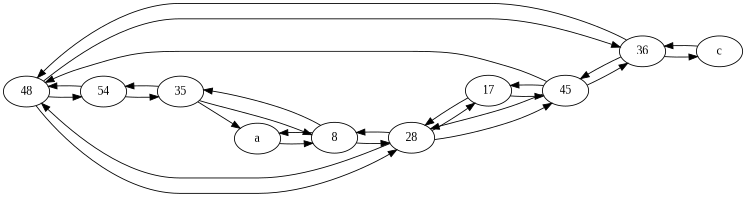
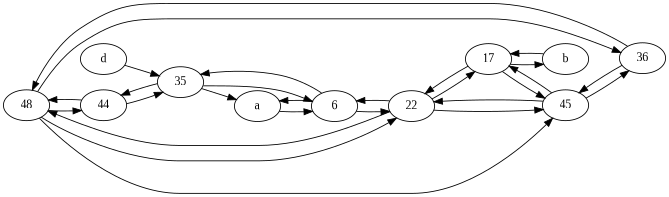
edge "45" -> "48": reversed
node "c": removed
node "d": added
node "b": added
node "54": label "54" -> "44"
node "8": label "8" -> "6"
node "28": label "28" -> "22"
